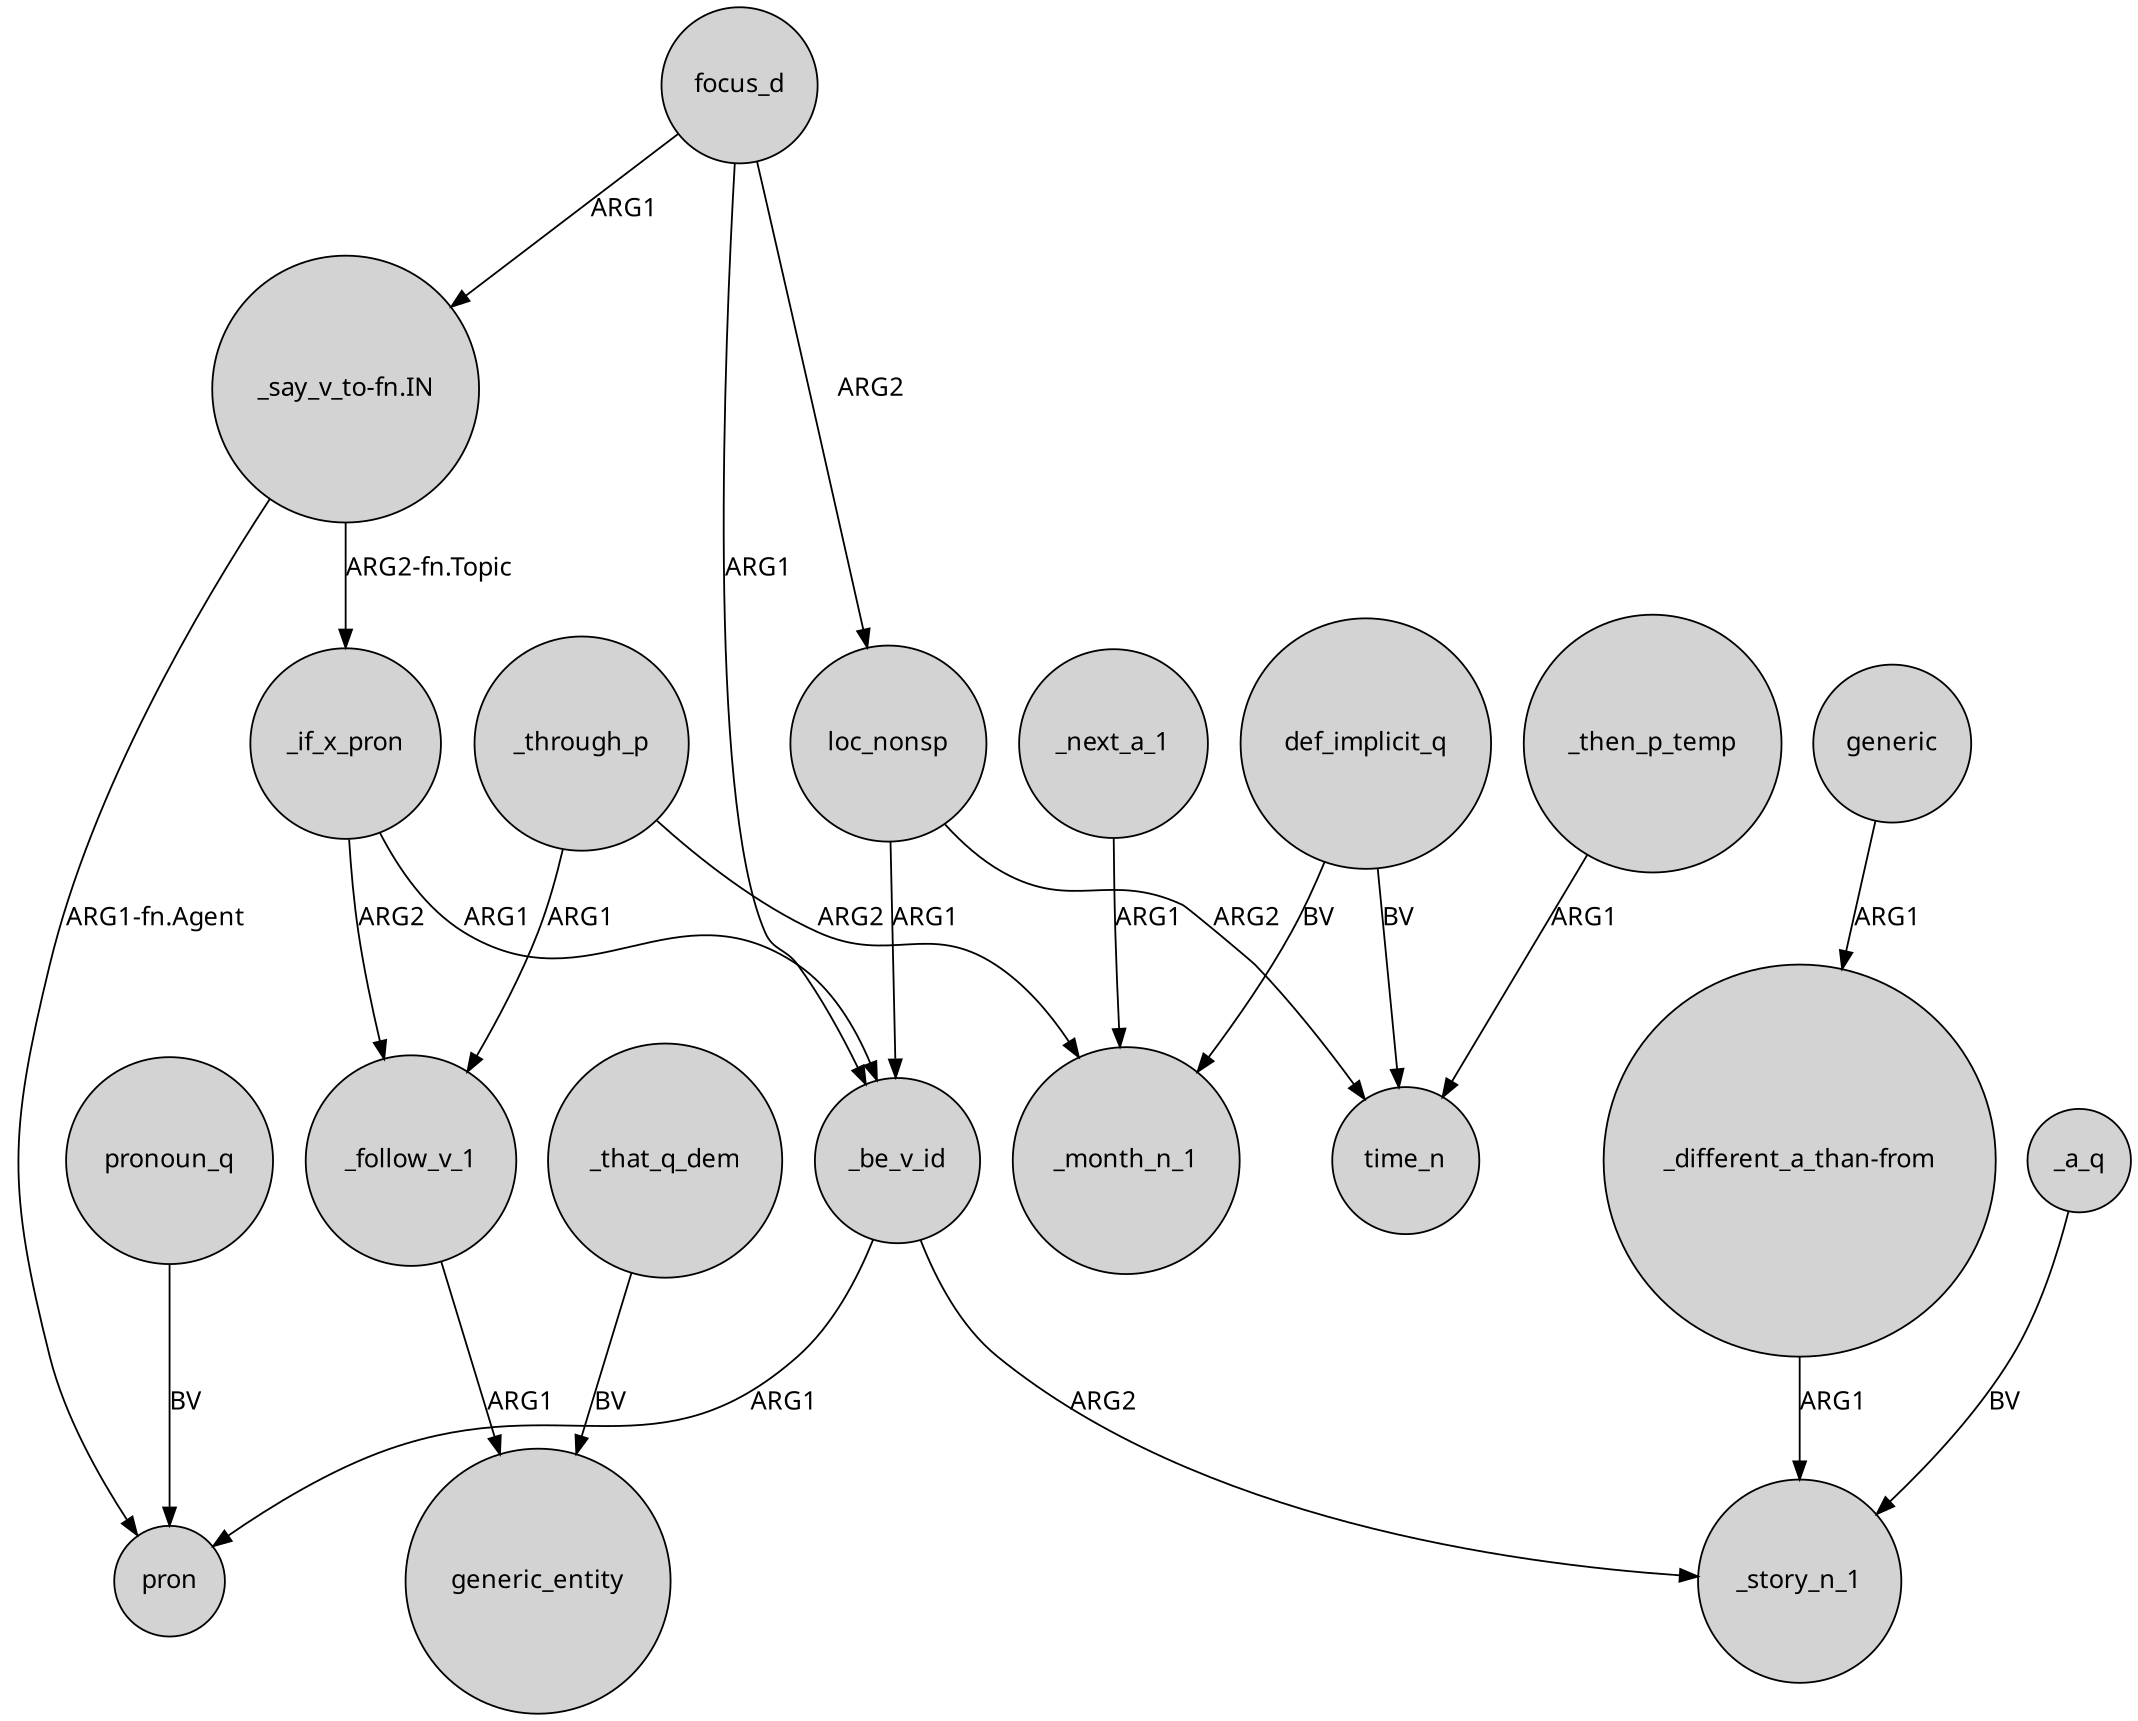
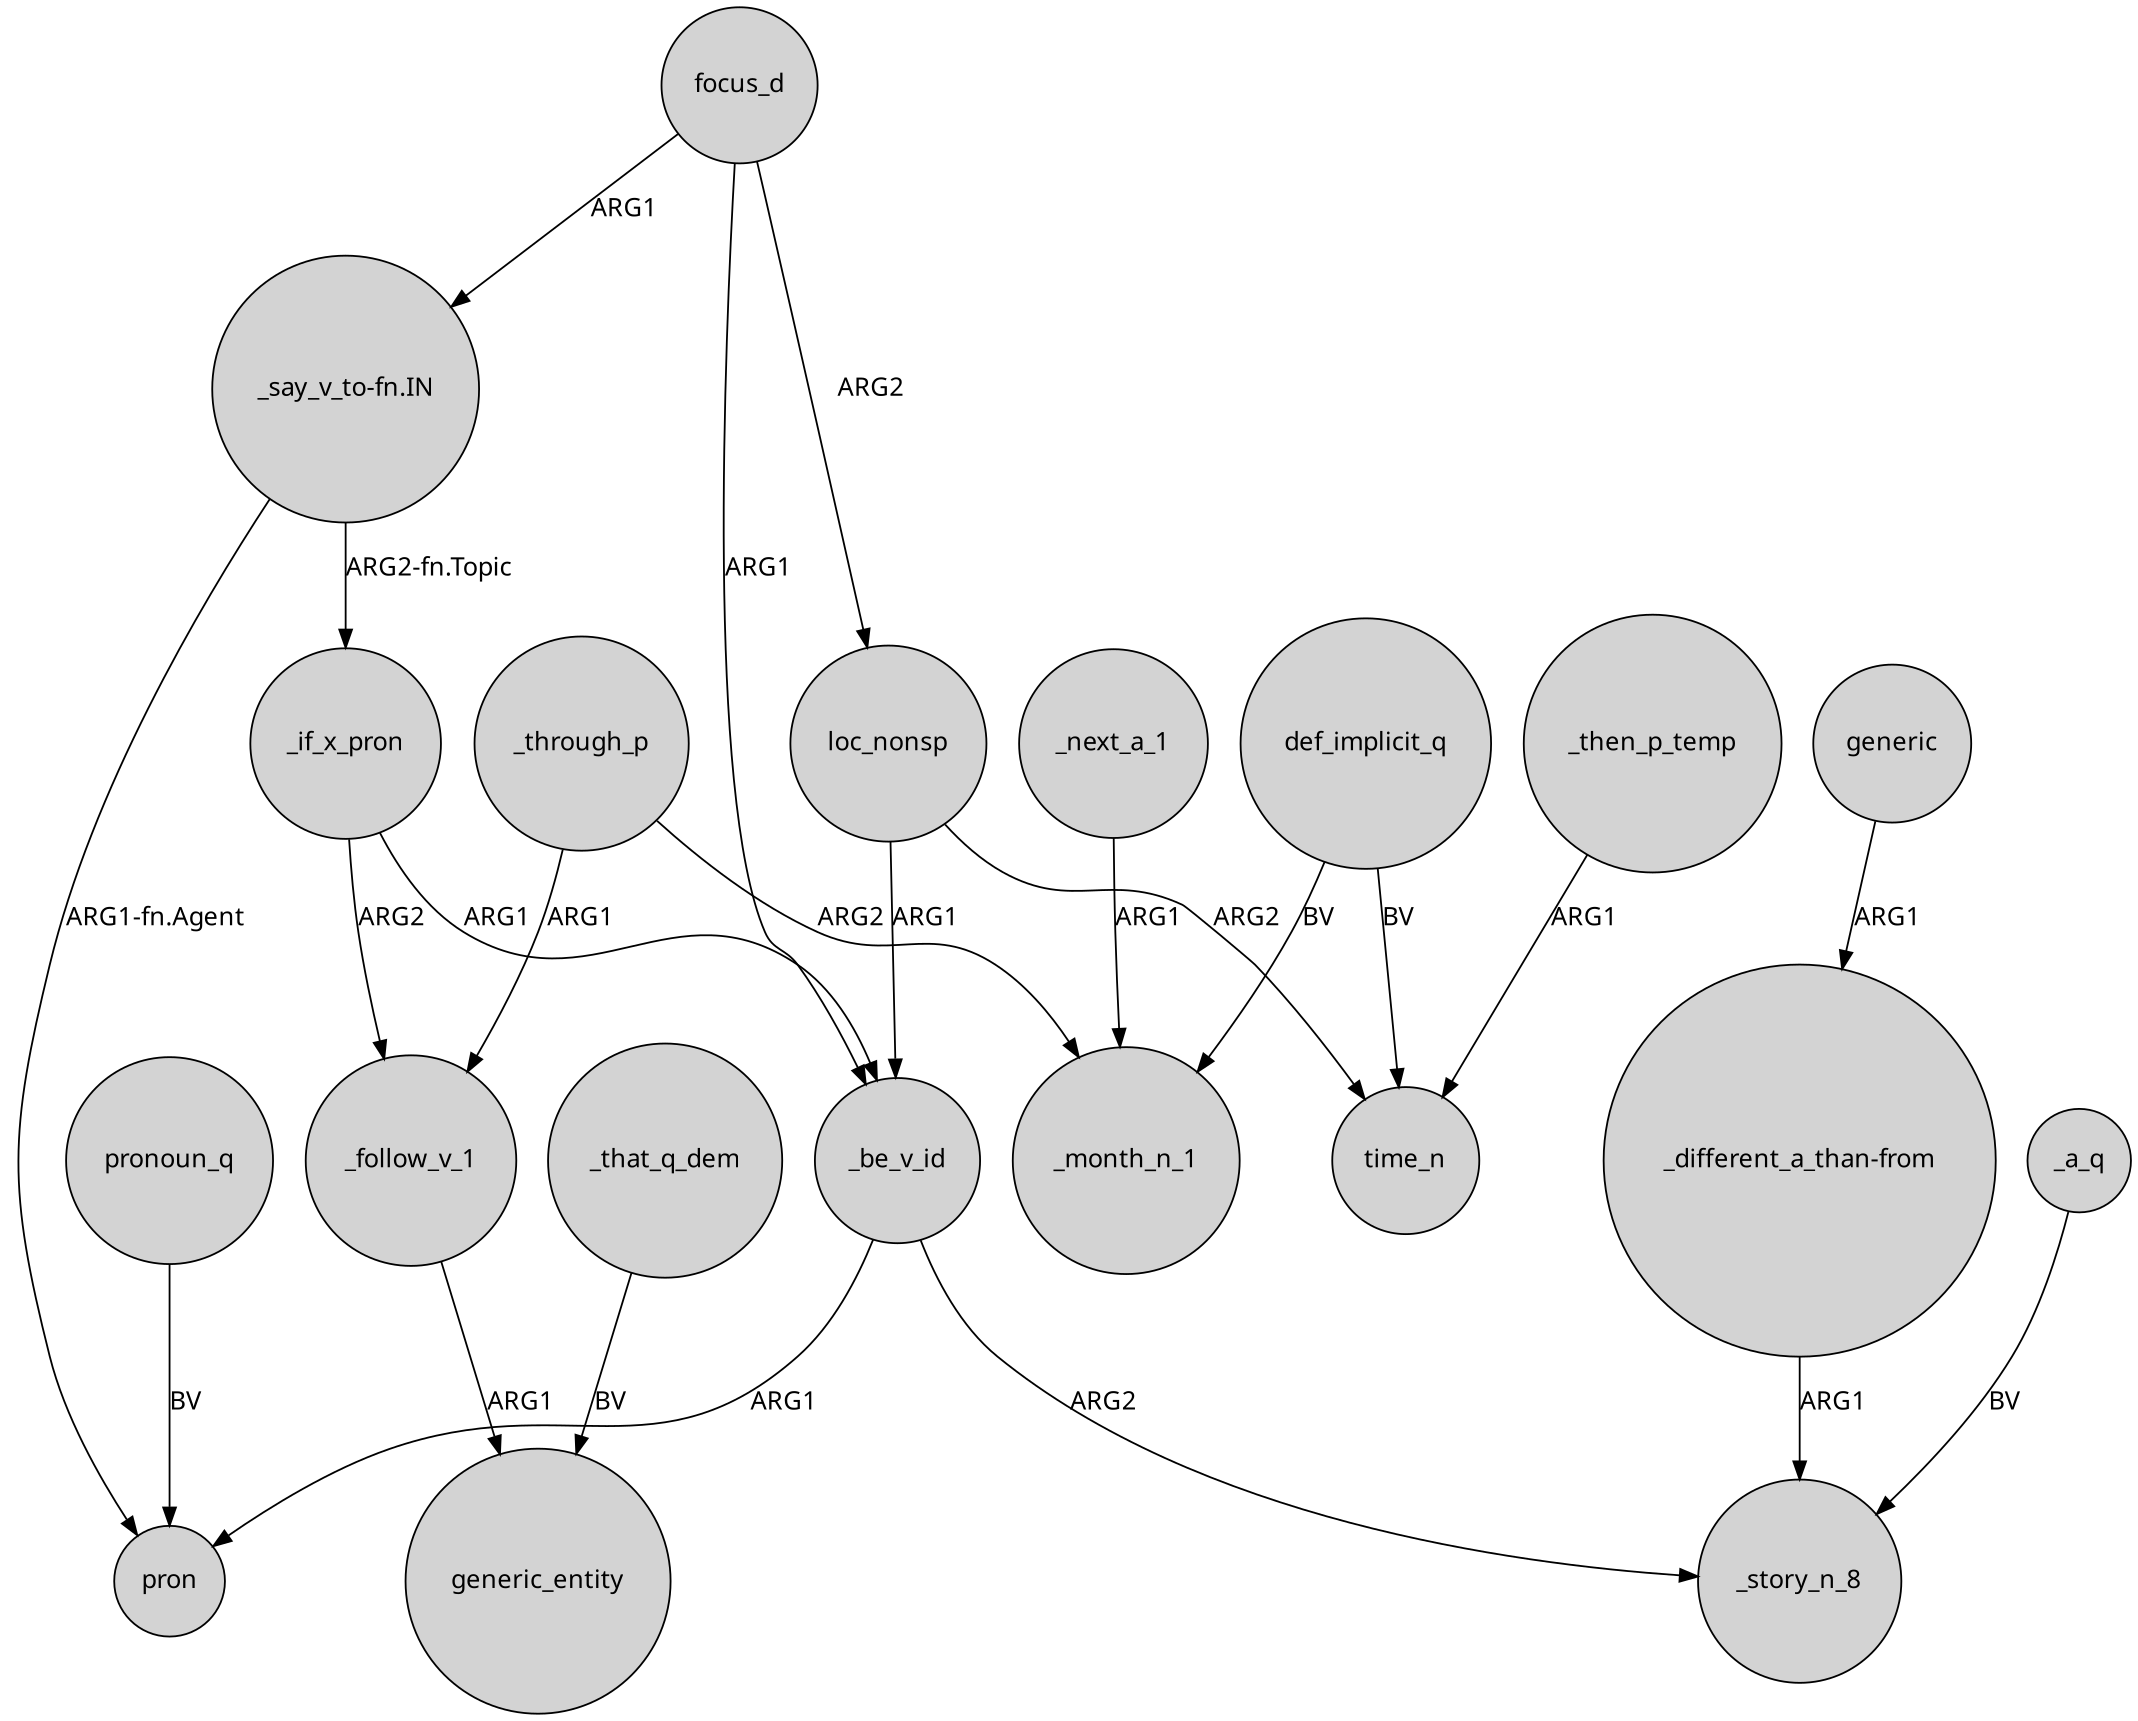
node "_story_n_1": label "_story_n_1" -> "_story_n_8"
